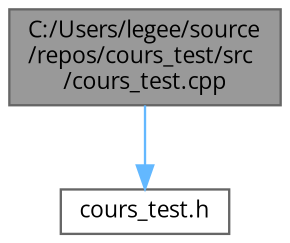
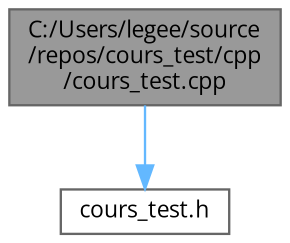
node "C:/Users/legee/source /repos/cours_test/src /cours_test.cpp": label "C:/Users/legee/source /repos/cours_test/src /cours_test.cpp" -> "C:/Users/legee/source /repos/cours_test/cpp /cours_test.cpp"
